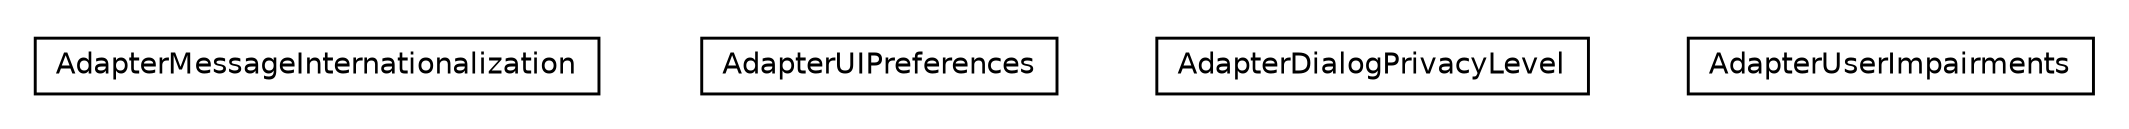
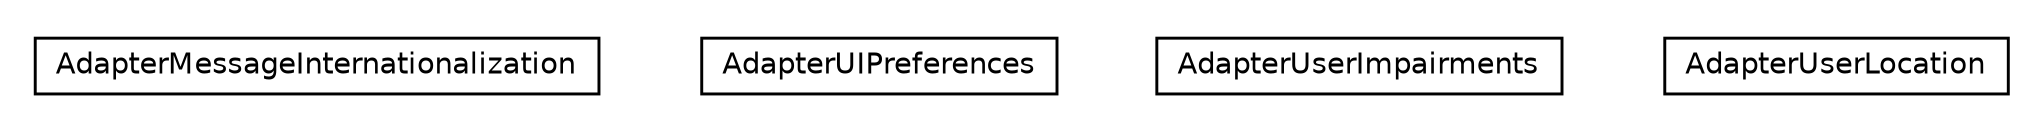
node "AdapterDialogPrivacyLevel": removed
node "AdapterUserLocation": added
